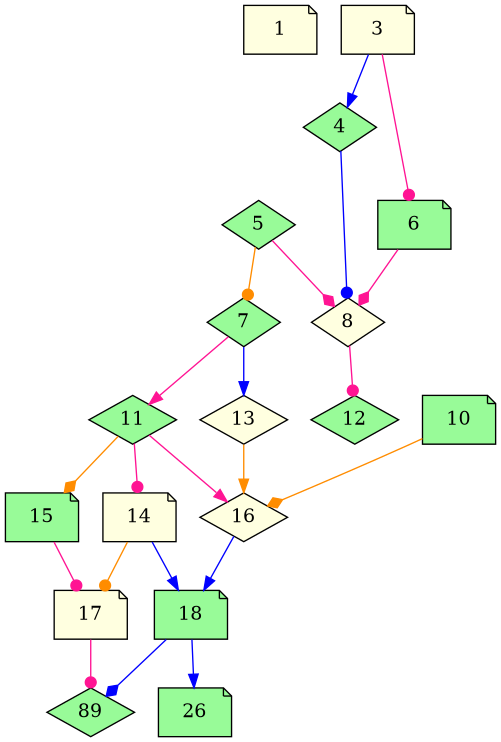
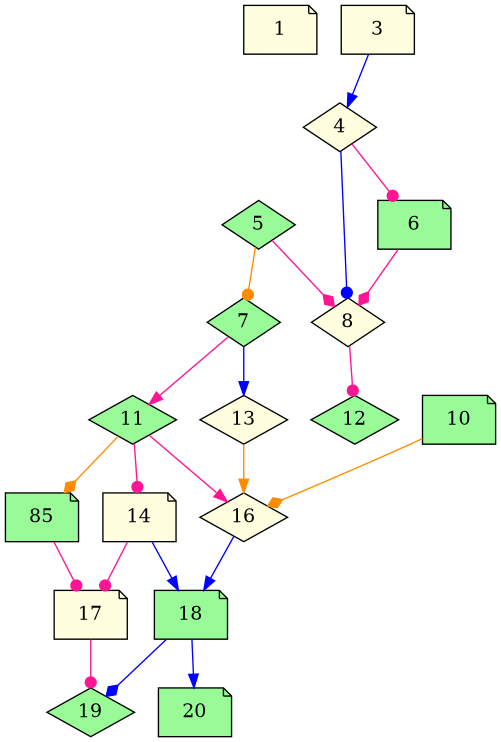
edge "3" -> "6": now "4" -> "6"
node "4": fillcolor palegreen -> lightyellow
node "15": label "15" -> "85"
edge "14" -> "17": color darkorange -> deeppink
node "89": label "89" -> "19"
node "26": label "26" -> "20"
